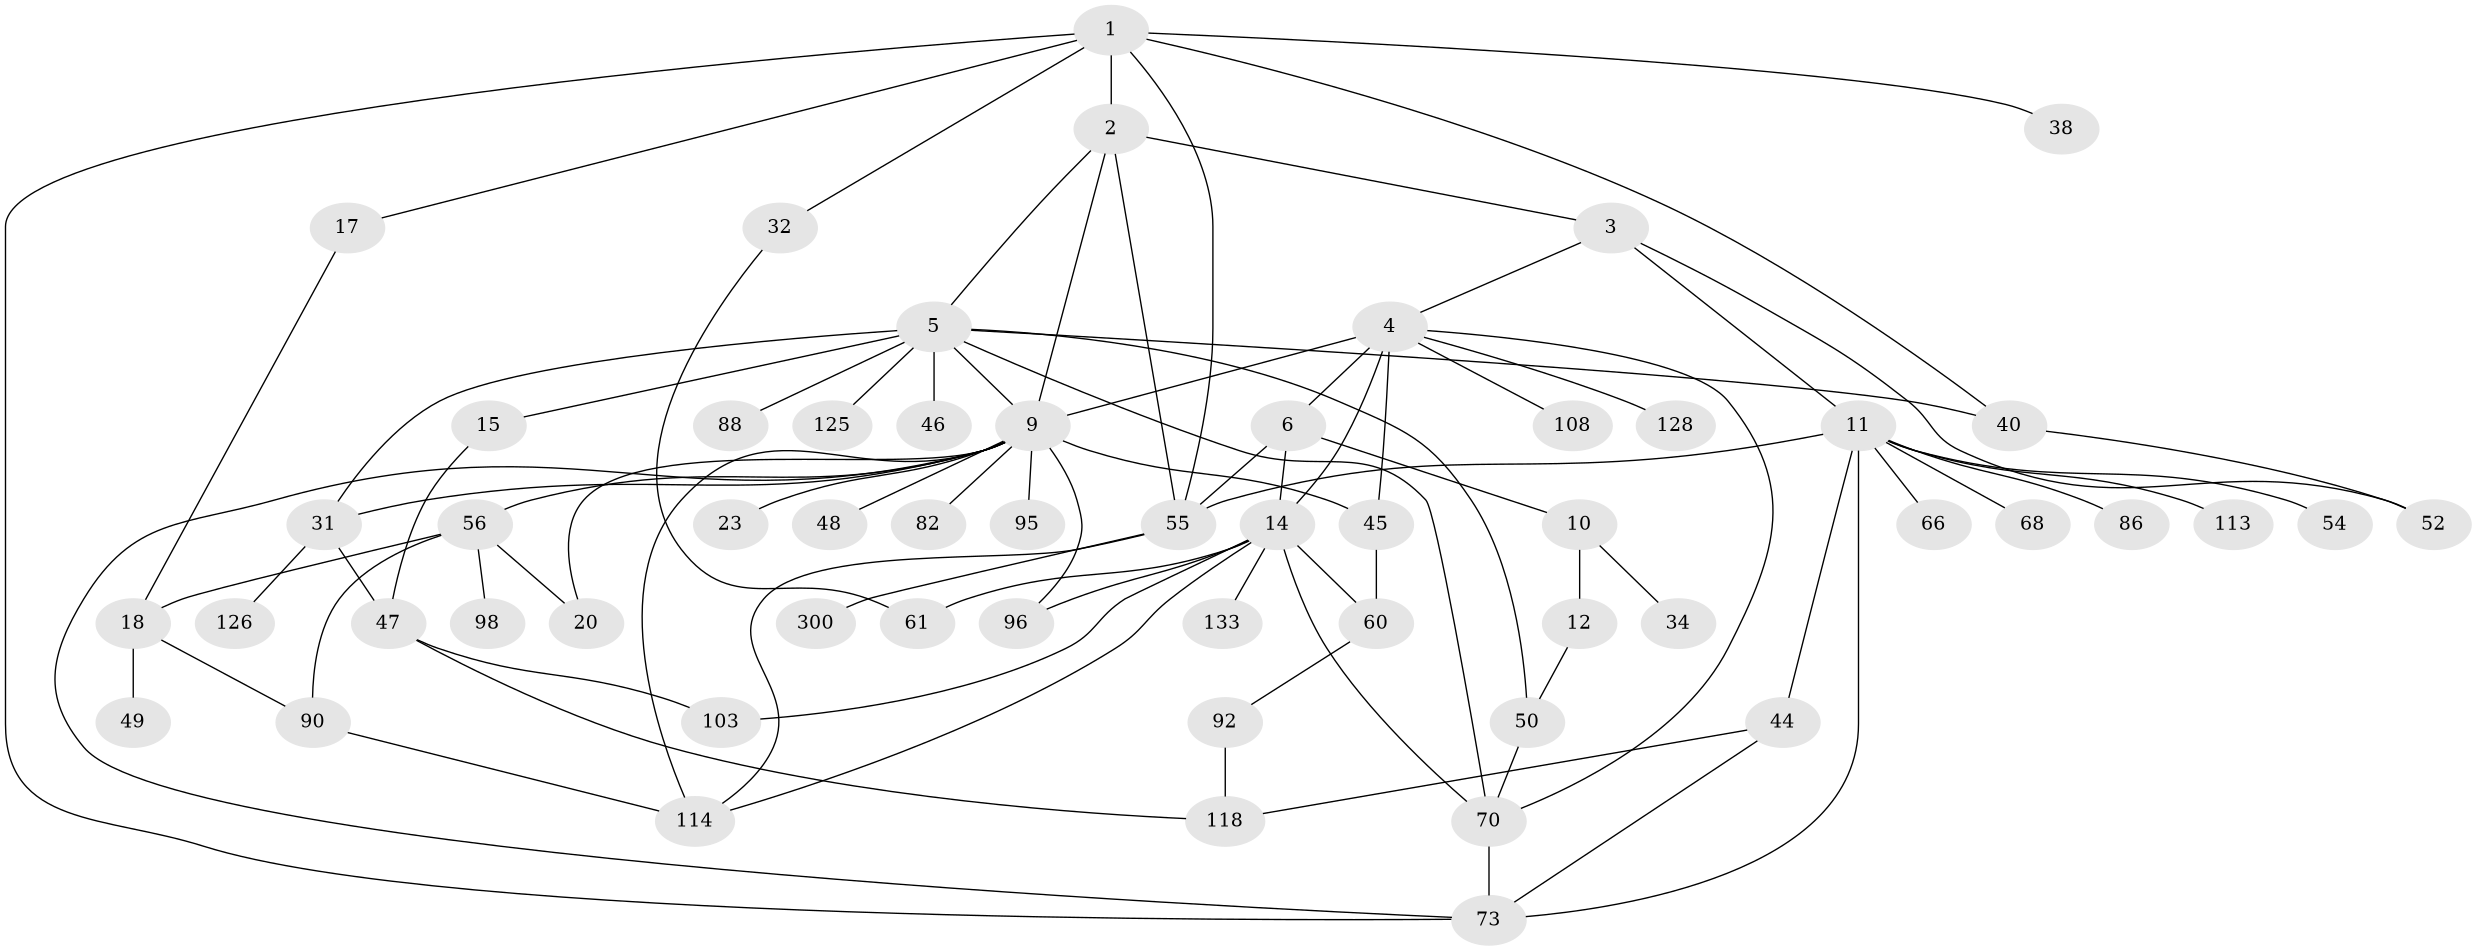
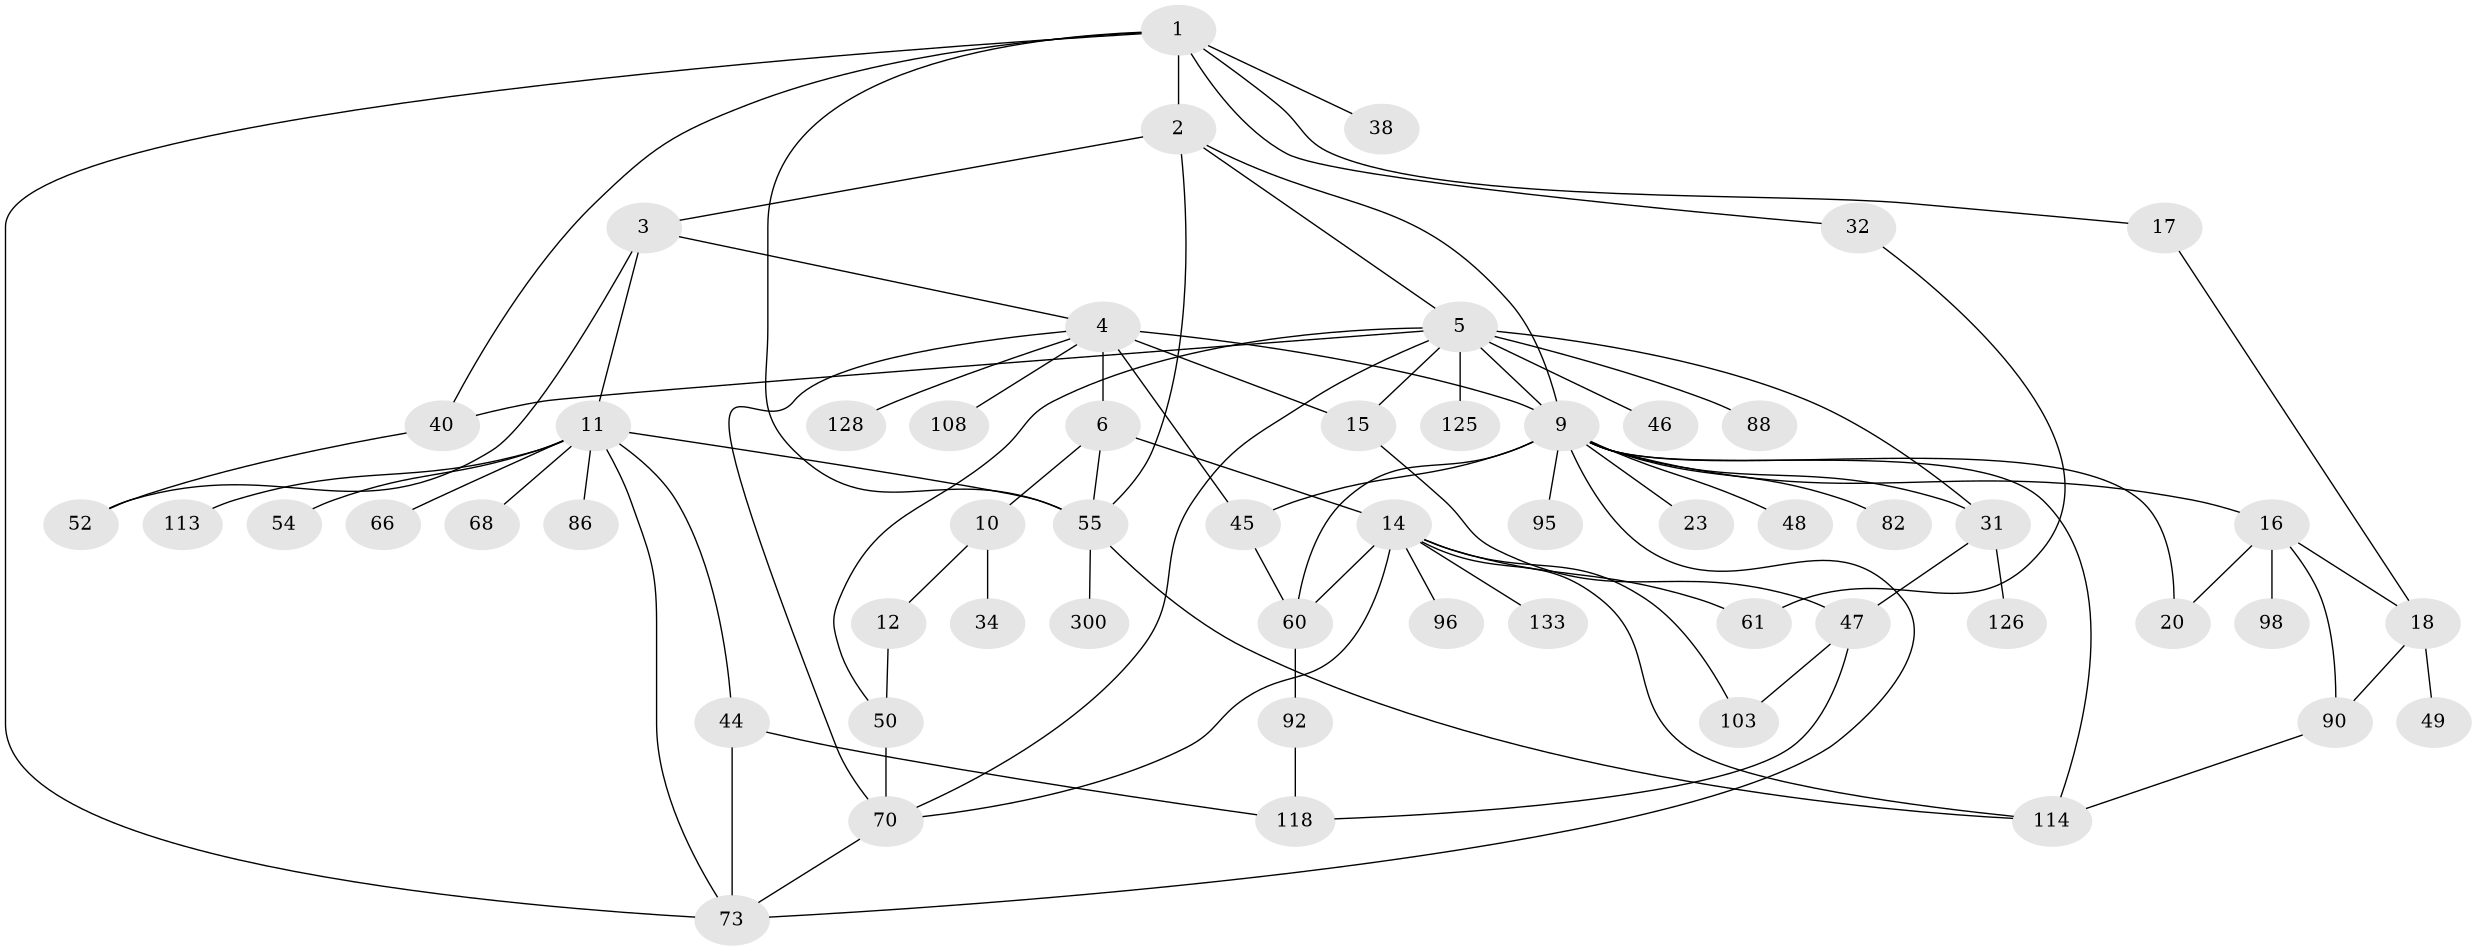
edge "4" -- "14": now "4" -- "15"
node "56": label "56" -> "16"
edge "9" -- "96": now "9" -- "60"
